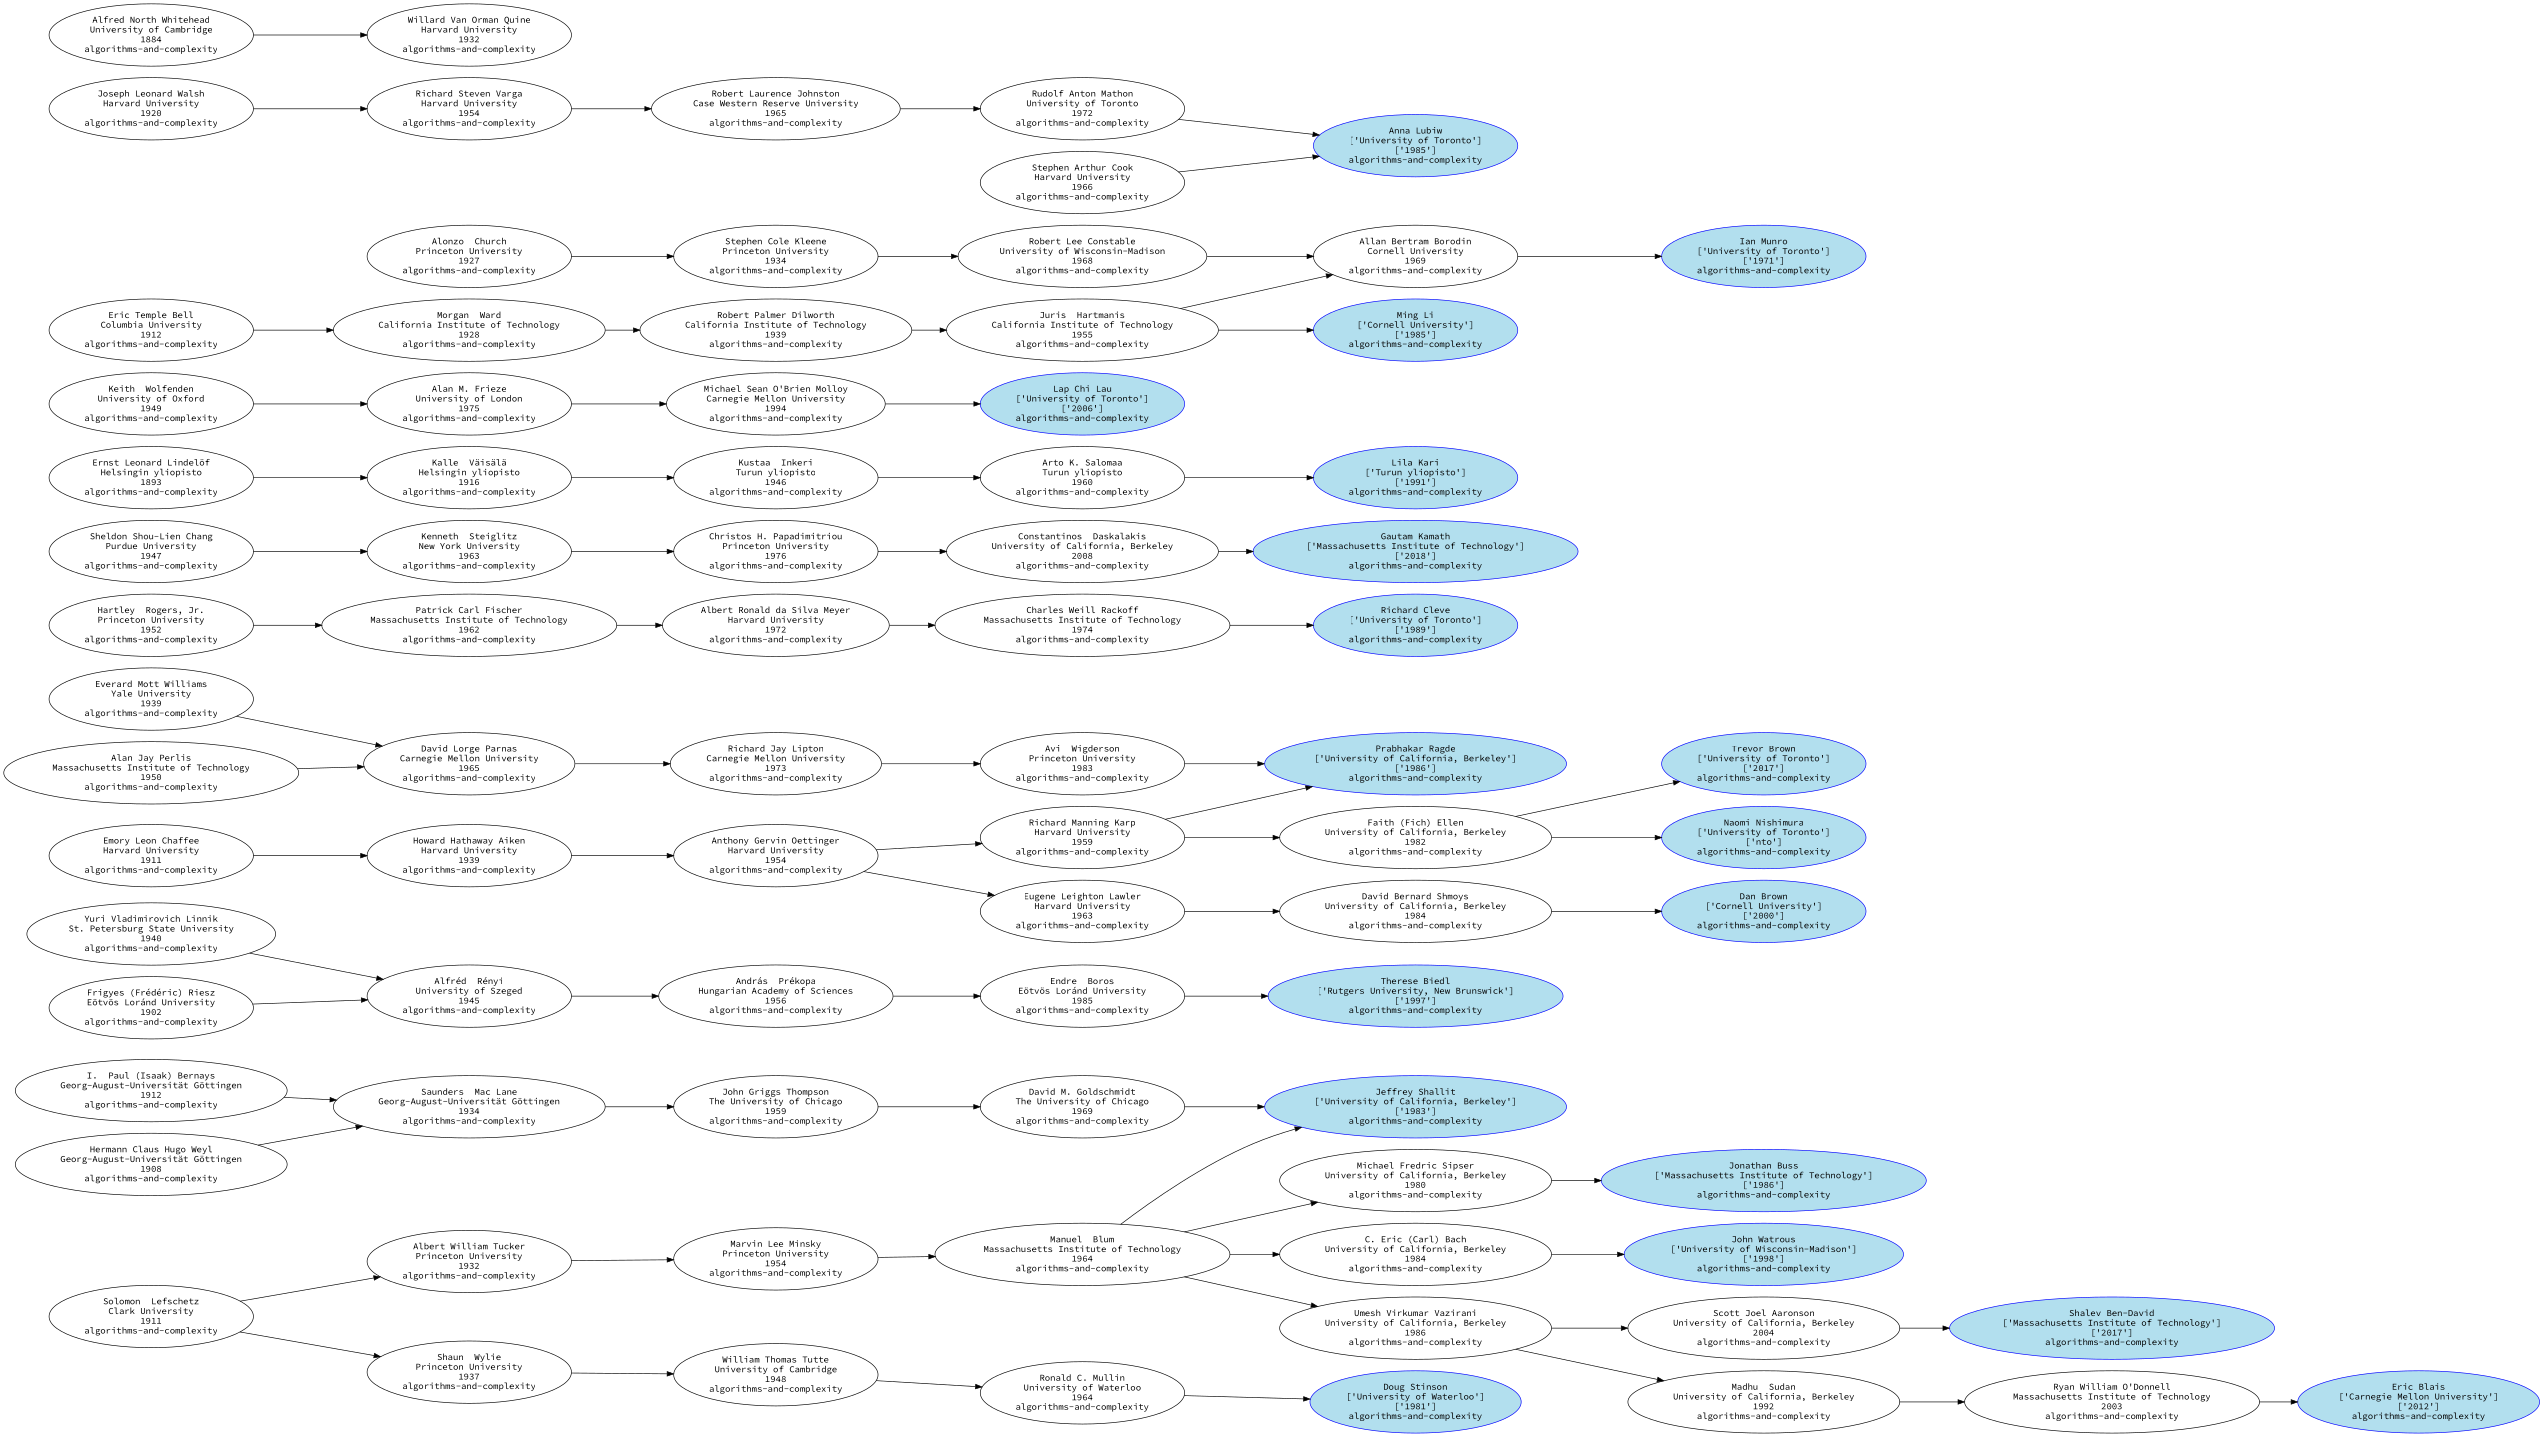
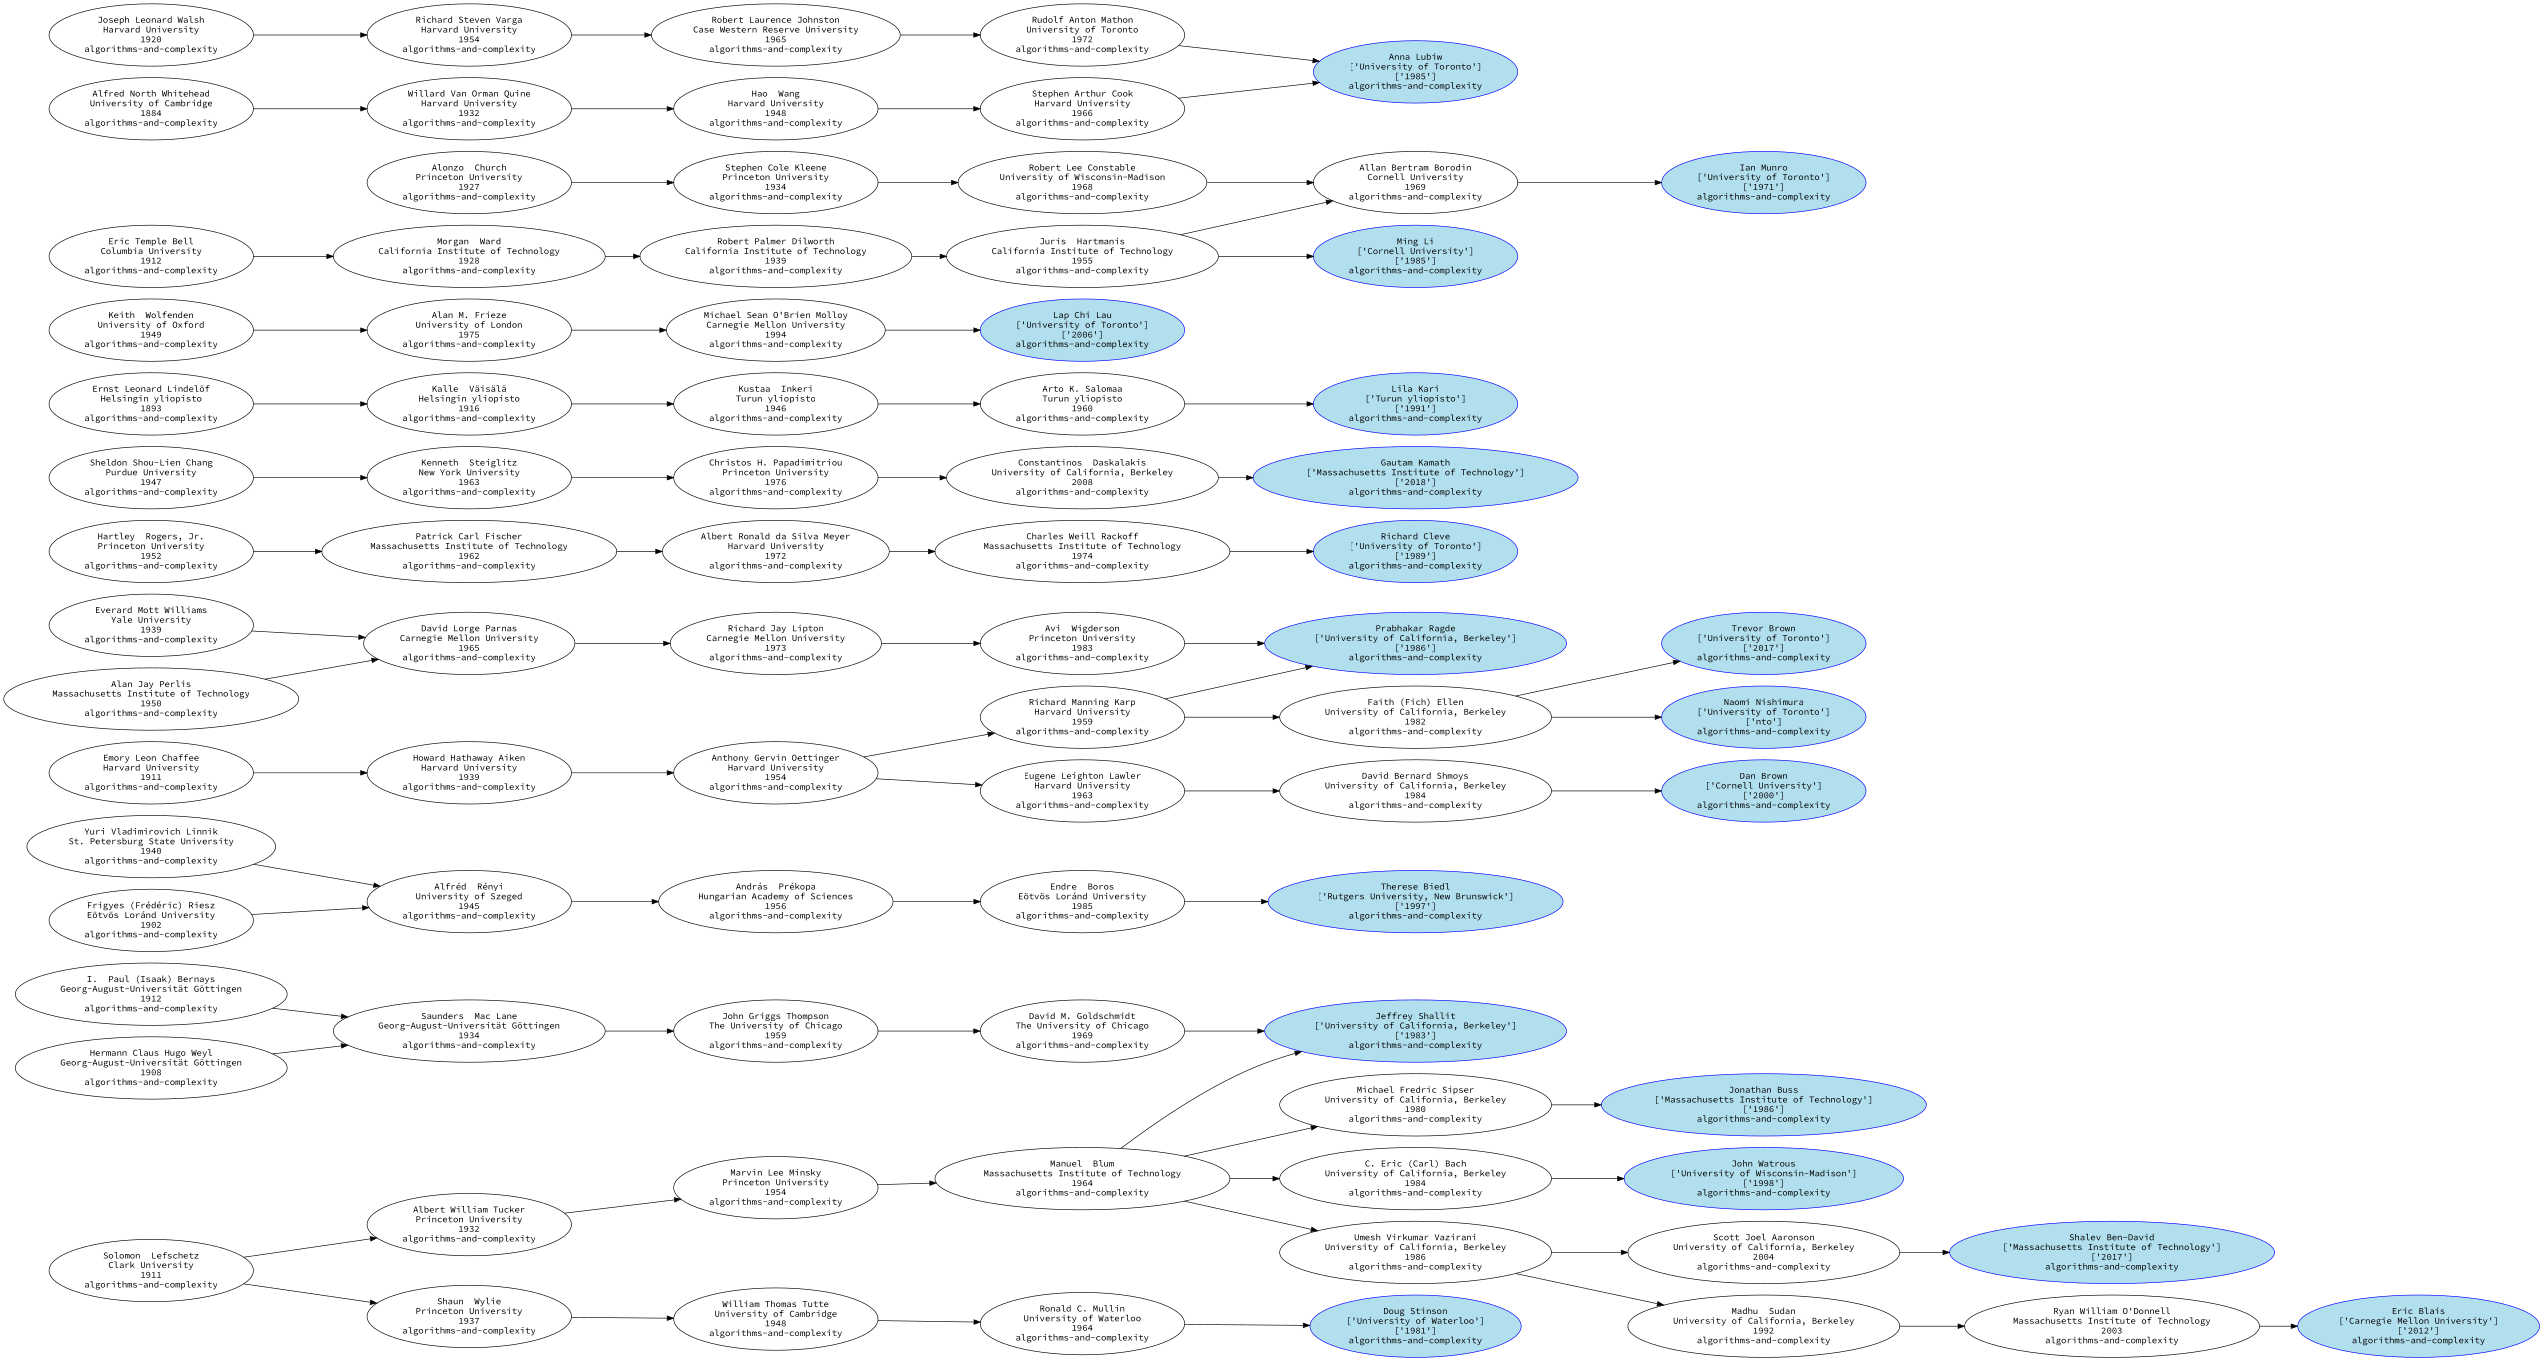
node "Hao  Wang Harvard University 1948 algorithms-and-complexity": added
